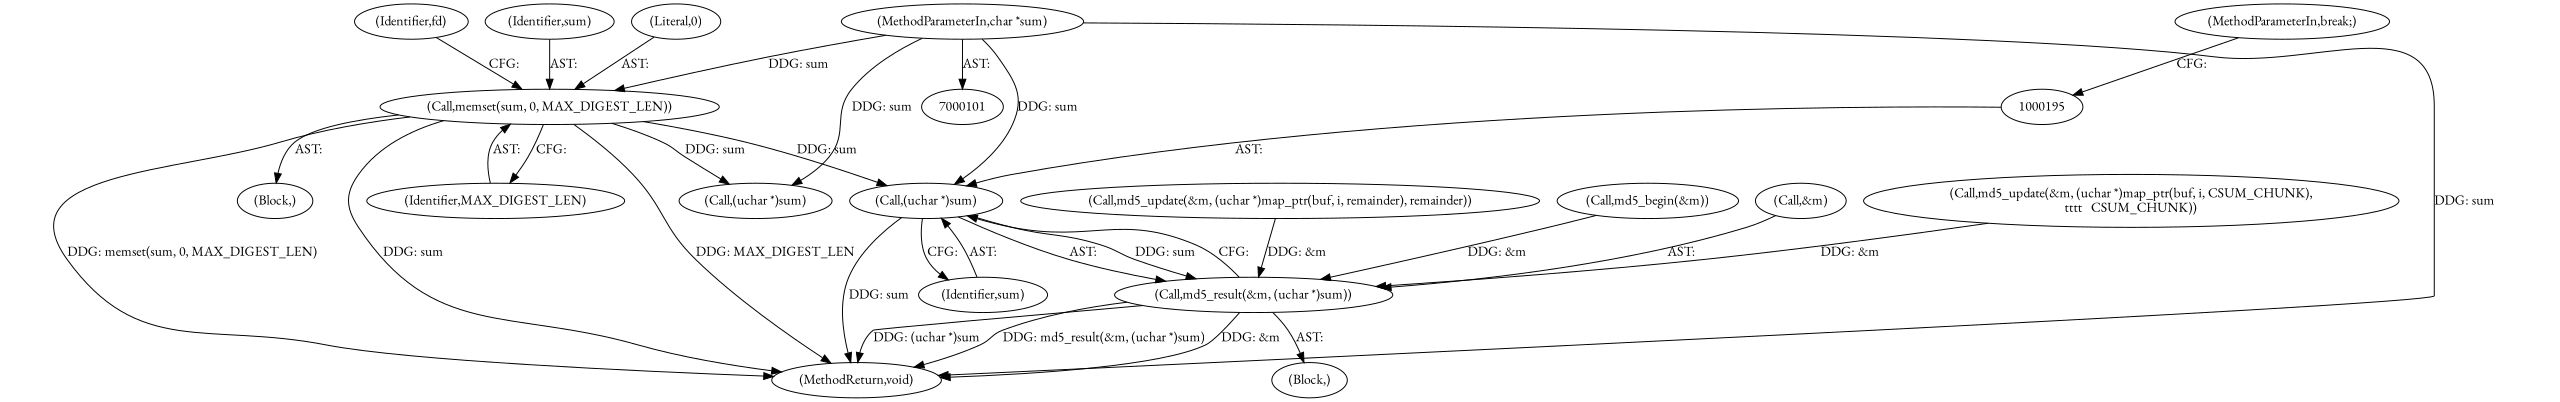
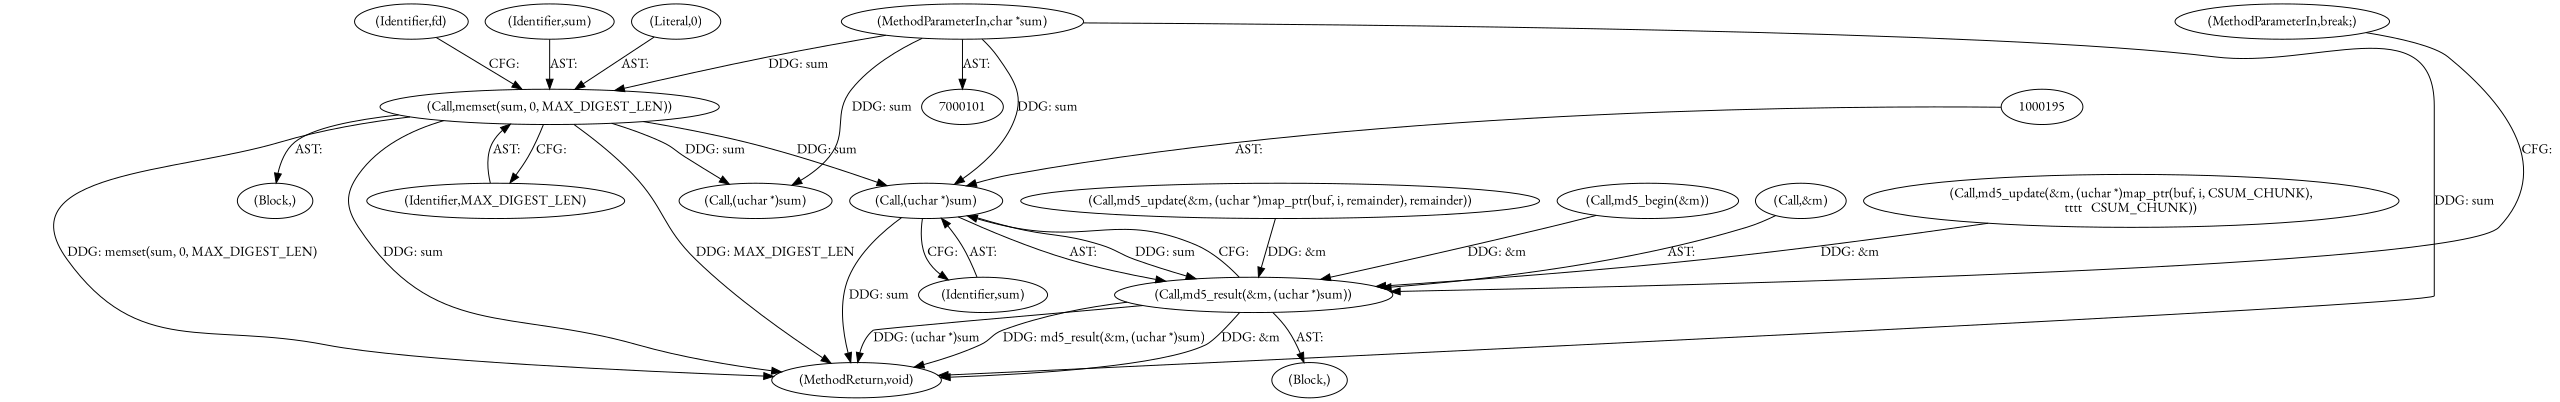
edge "(MethodParameterIn,break;)" -> "1000195": now "(MethodParameterIn,break;)" -> "(Call,md5_result(&m, (uchar *)sum))"
